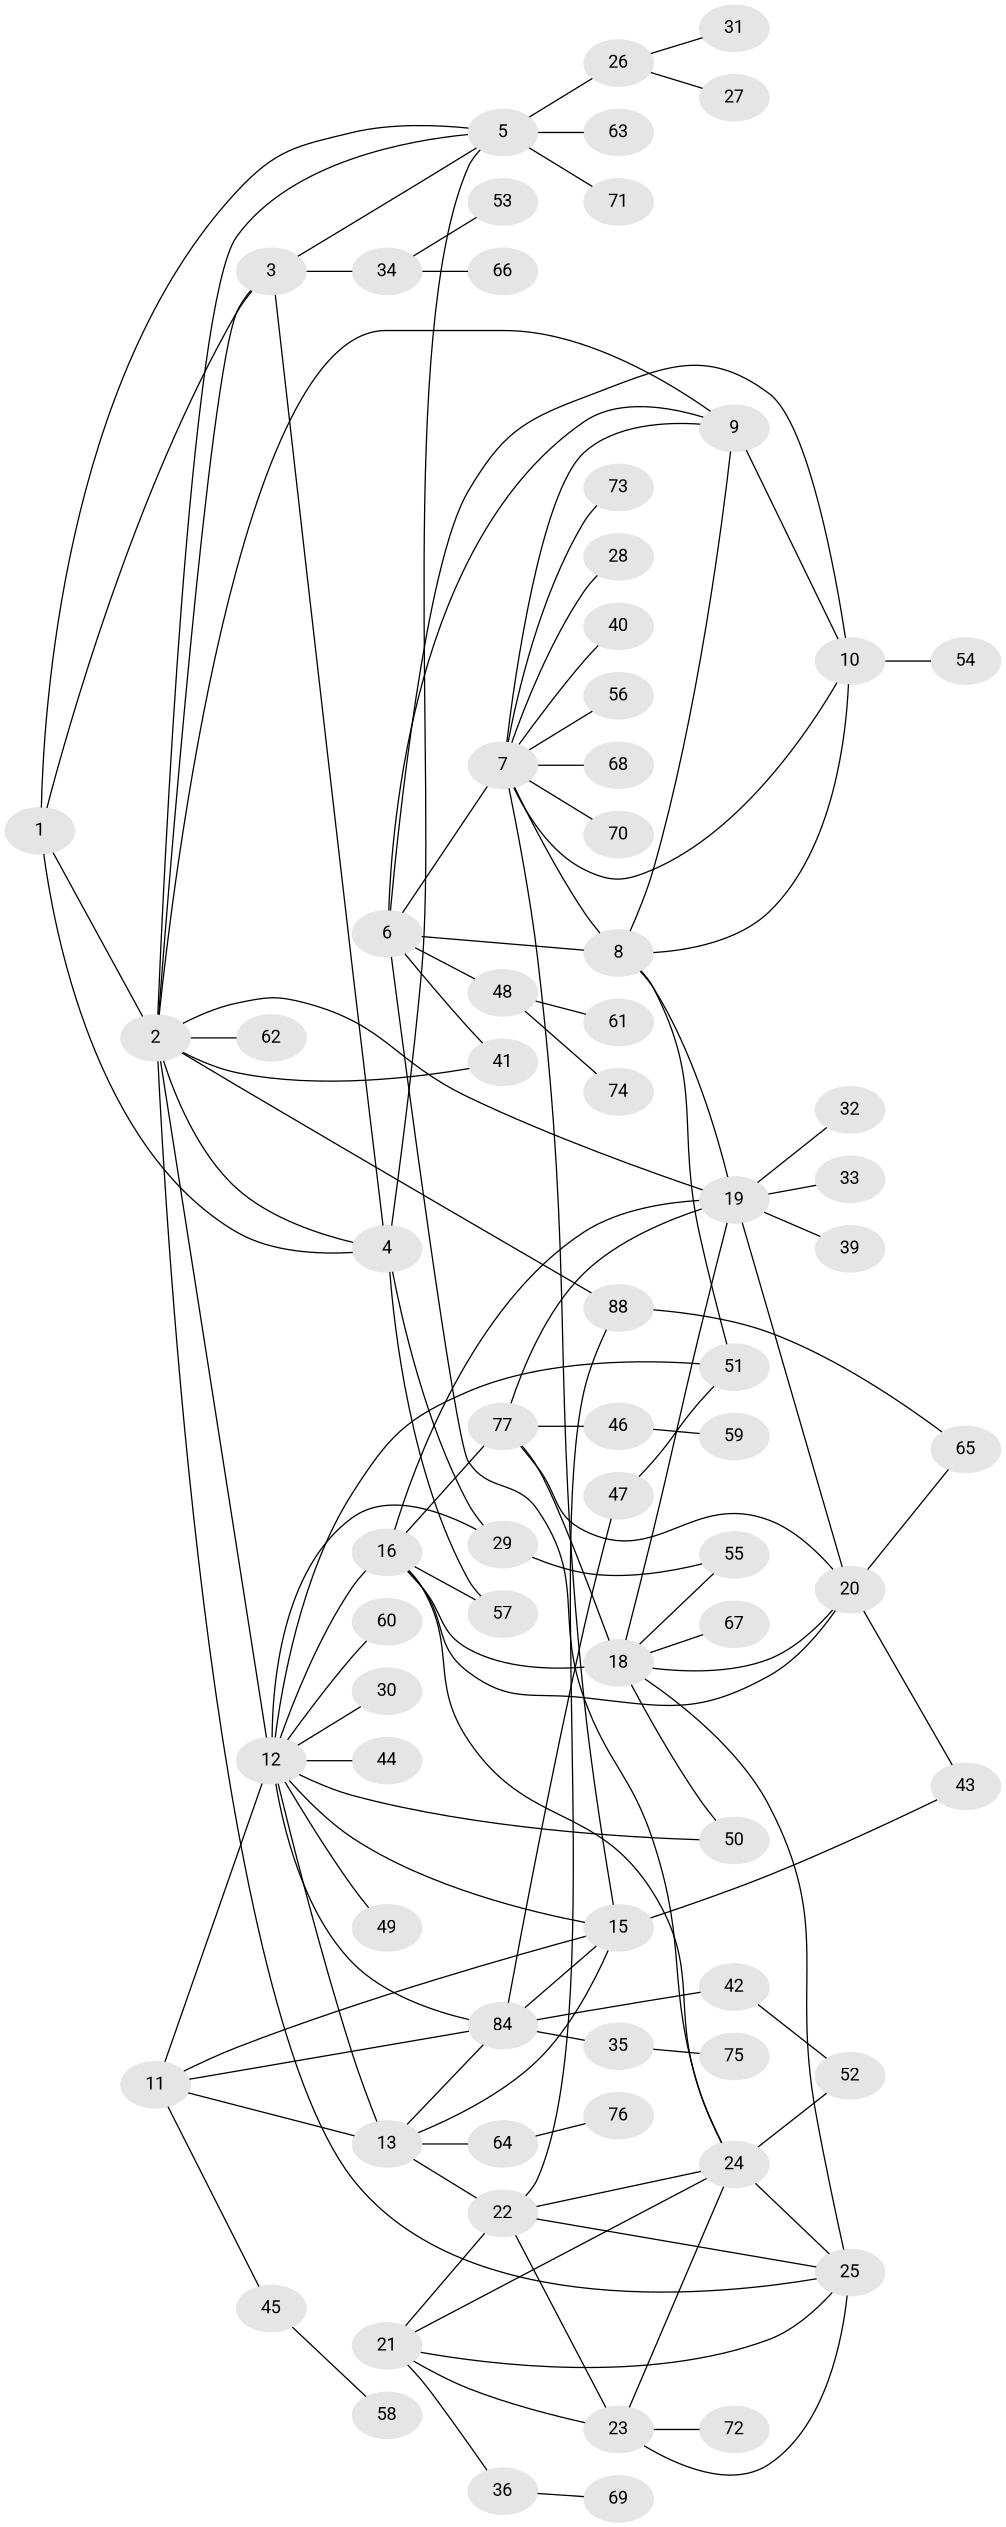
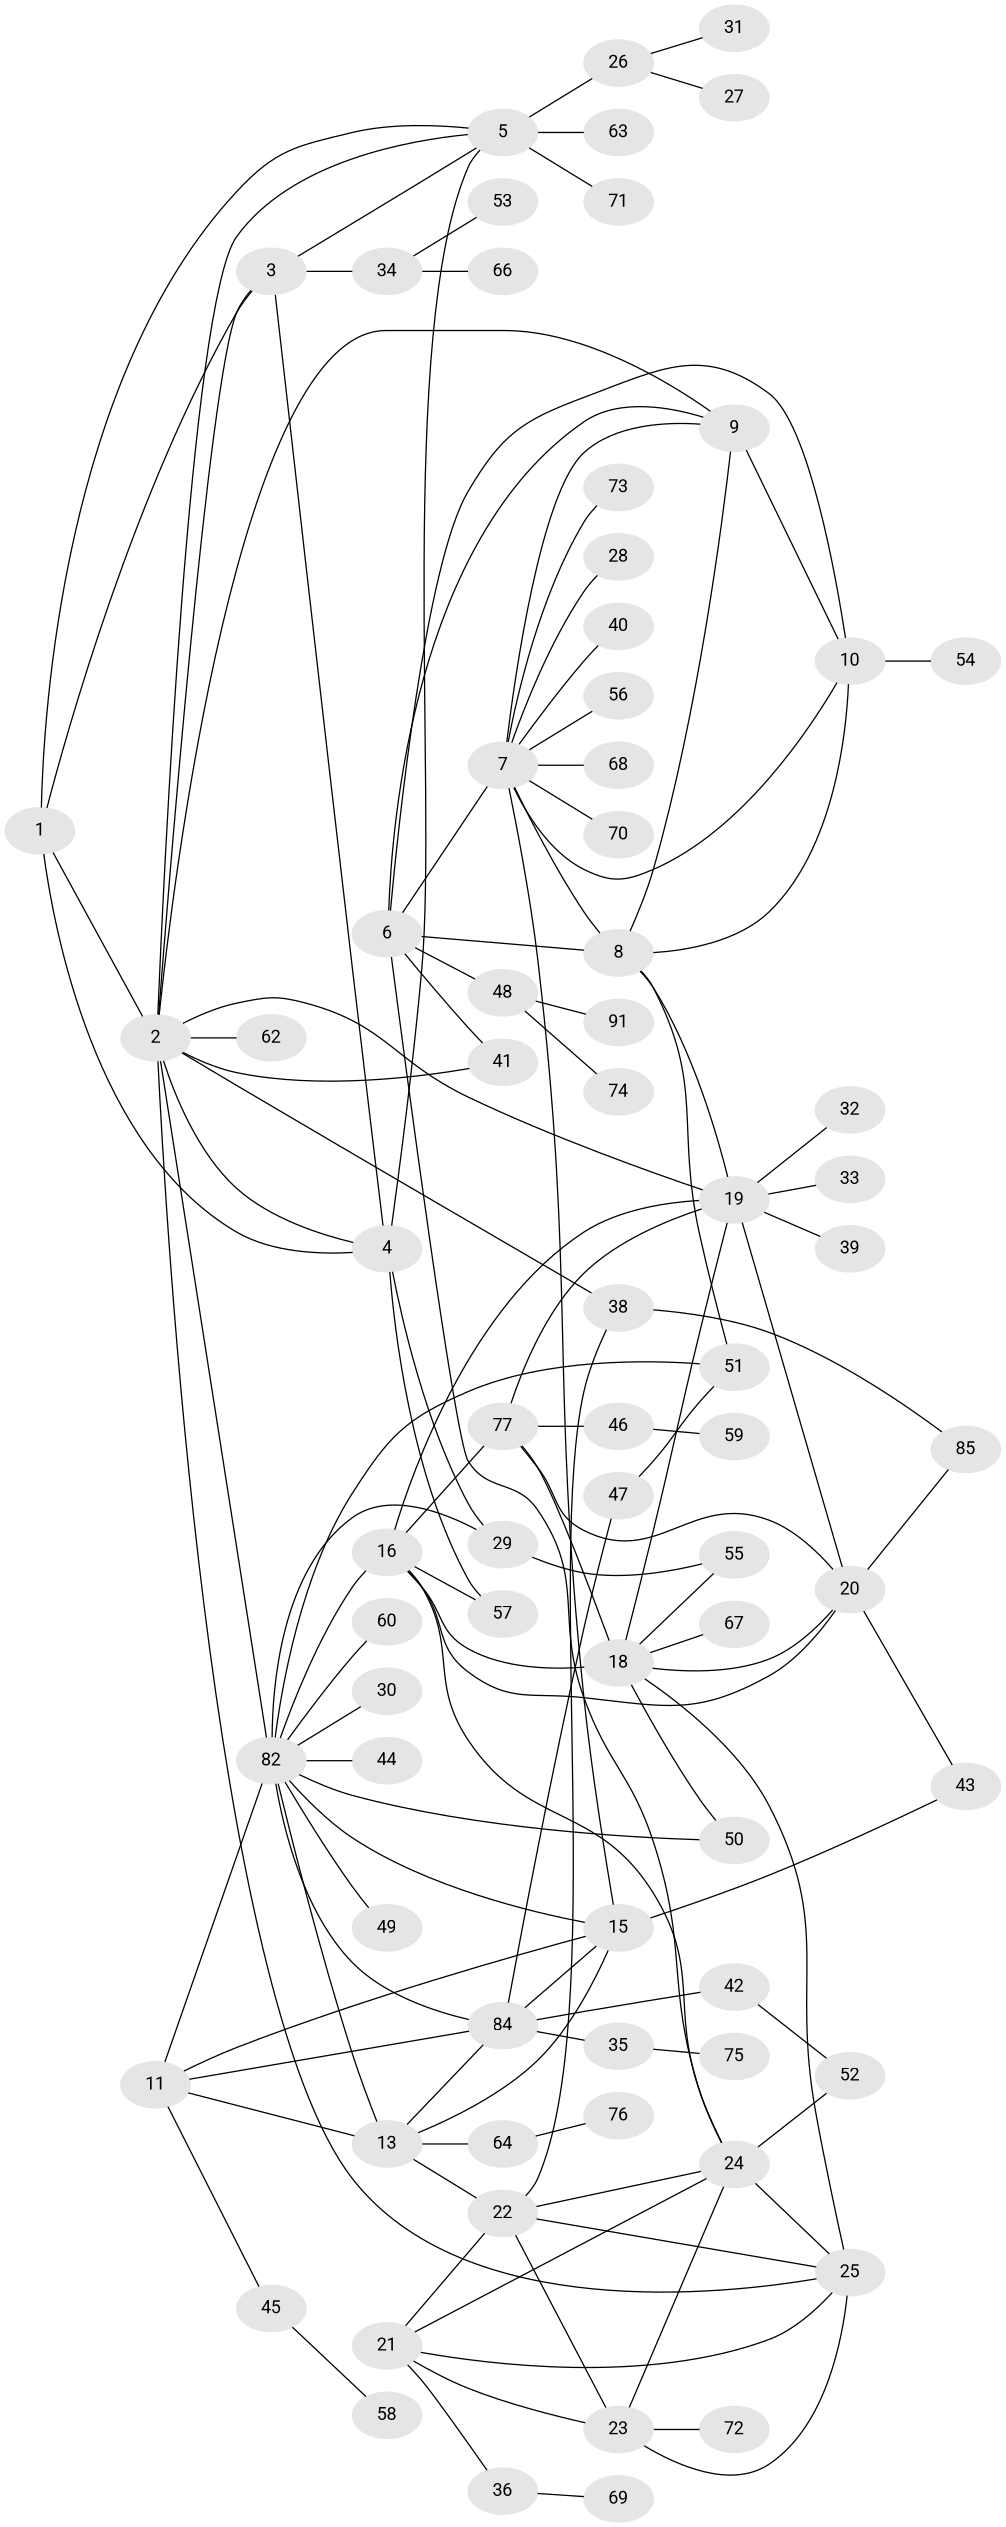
node "61": label "61" -> "91"
node "88": label "88" -> "38"
node "65": label "65" -> "85"
node "12": label "12" -> "82"
